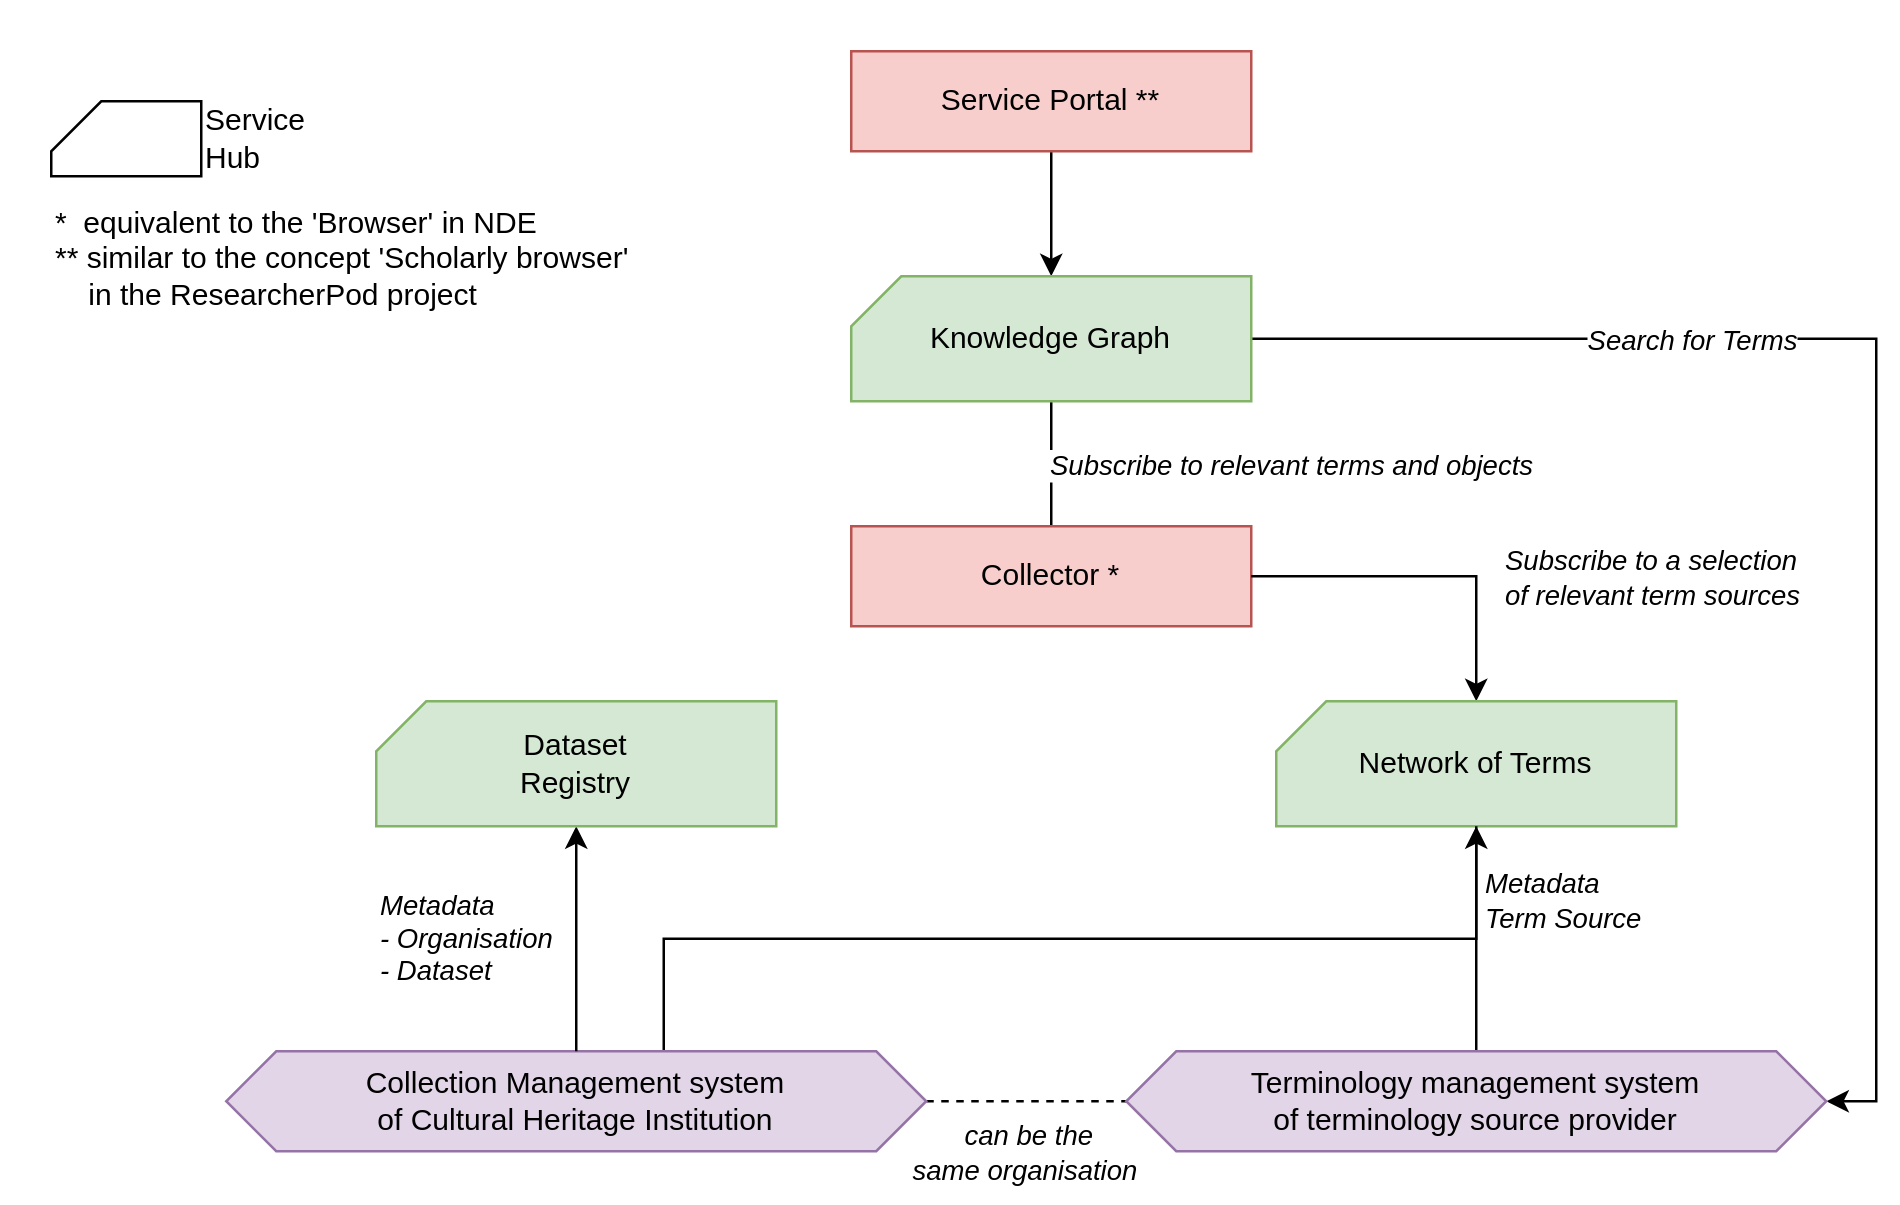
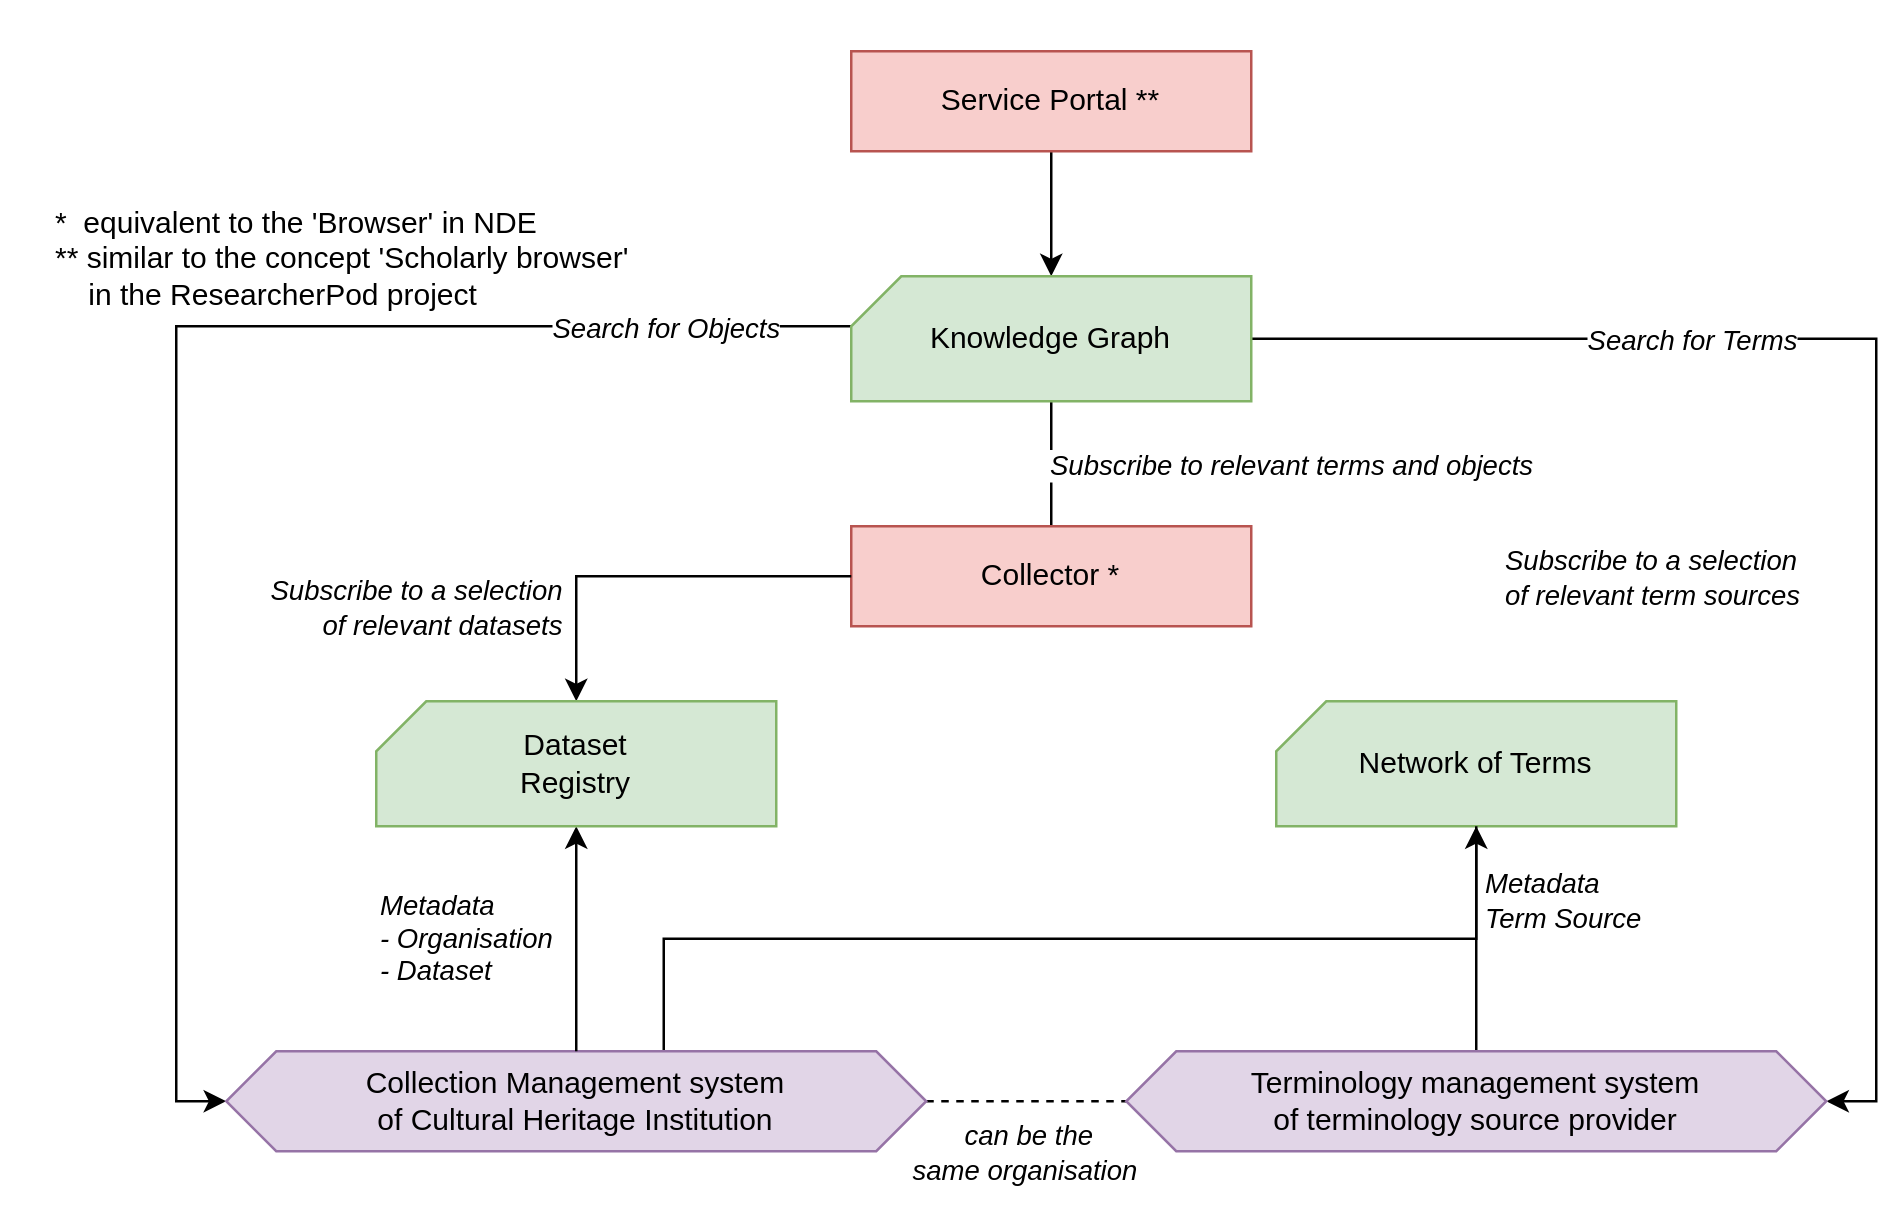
node "Service Hub": removed
edge "Knowledge Graph" -> "Collection Management system of Cultural Heritage Institution": added, label "Search for Objects"
edge "Collector *" -> "Dataset Registry": added, label "Subscribe to a selection of relevant datasets"
edge "Collector *" -> "Network of Terms": removed
